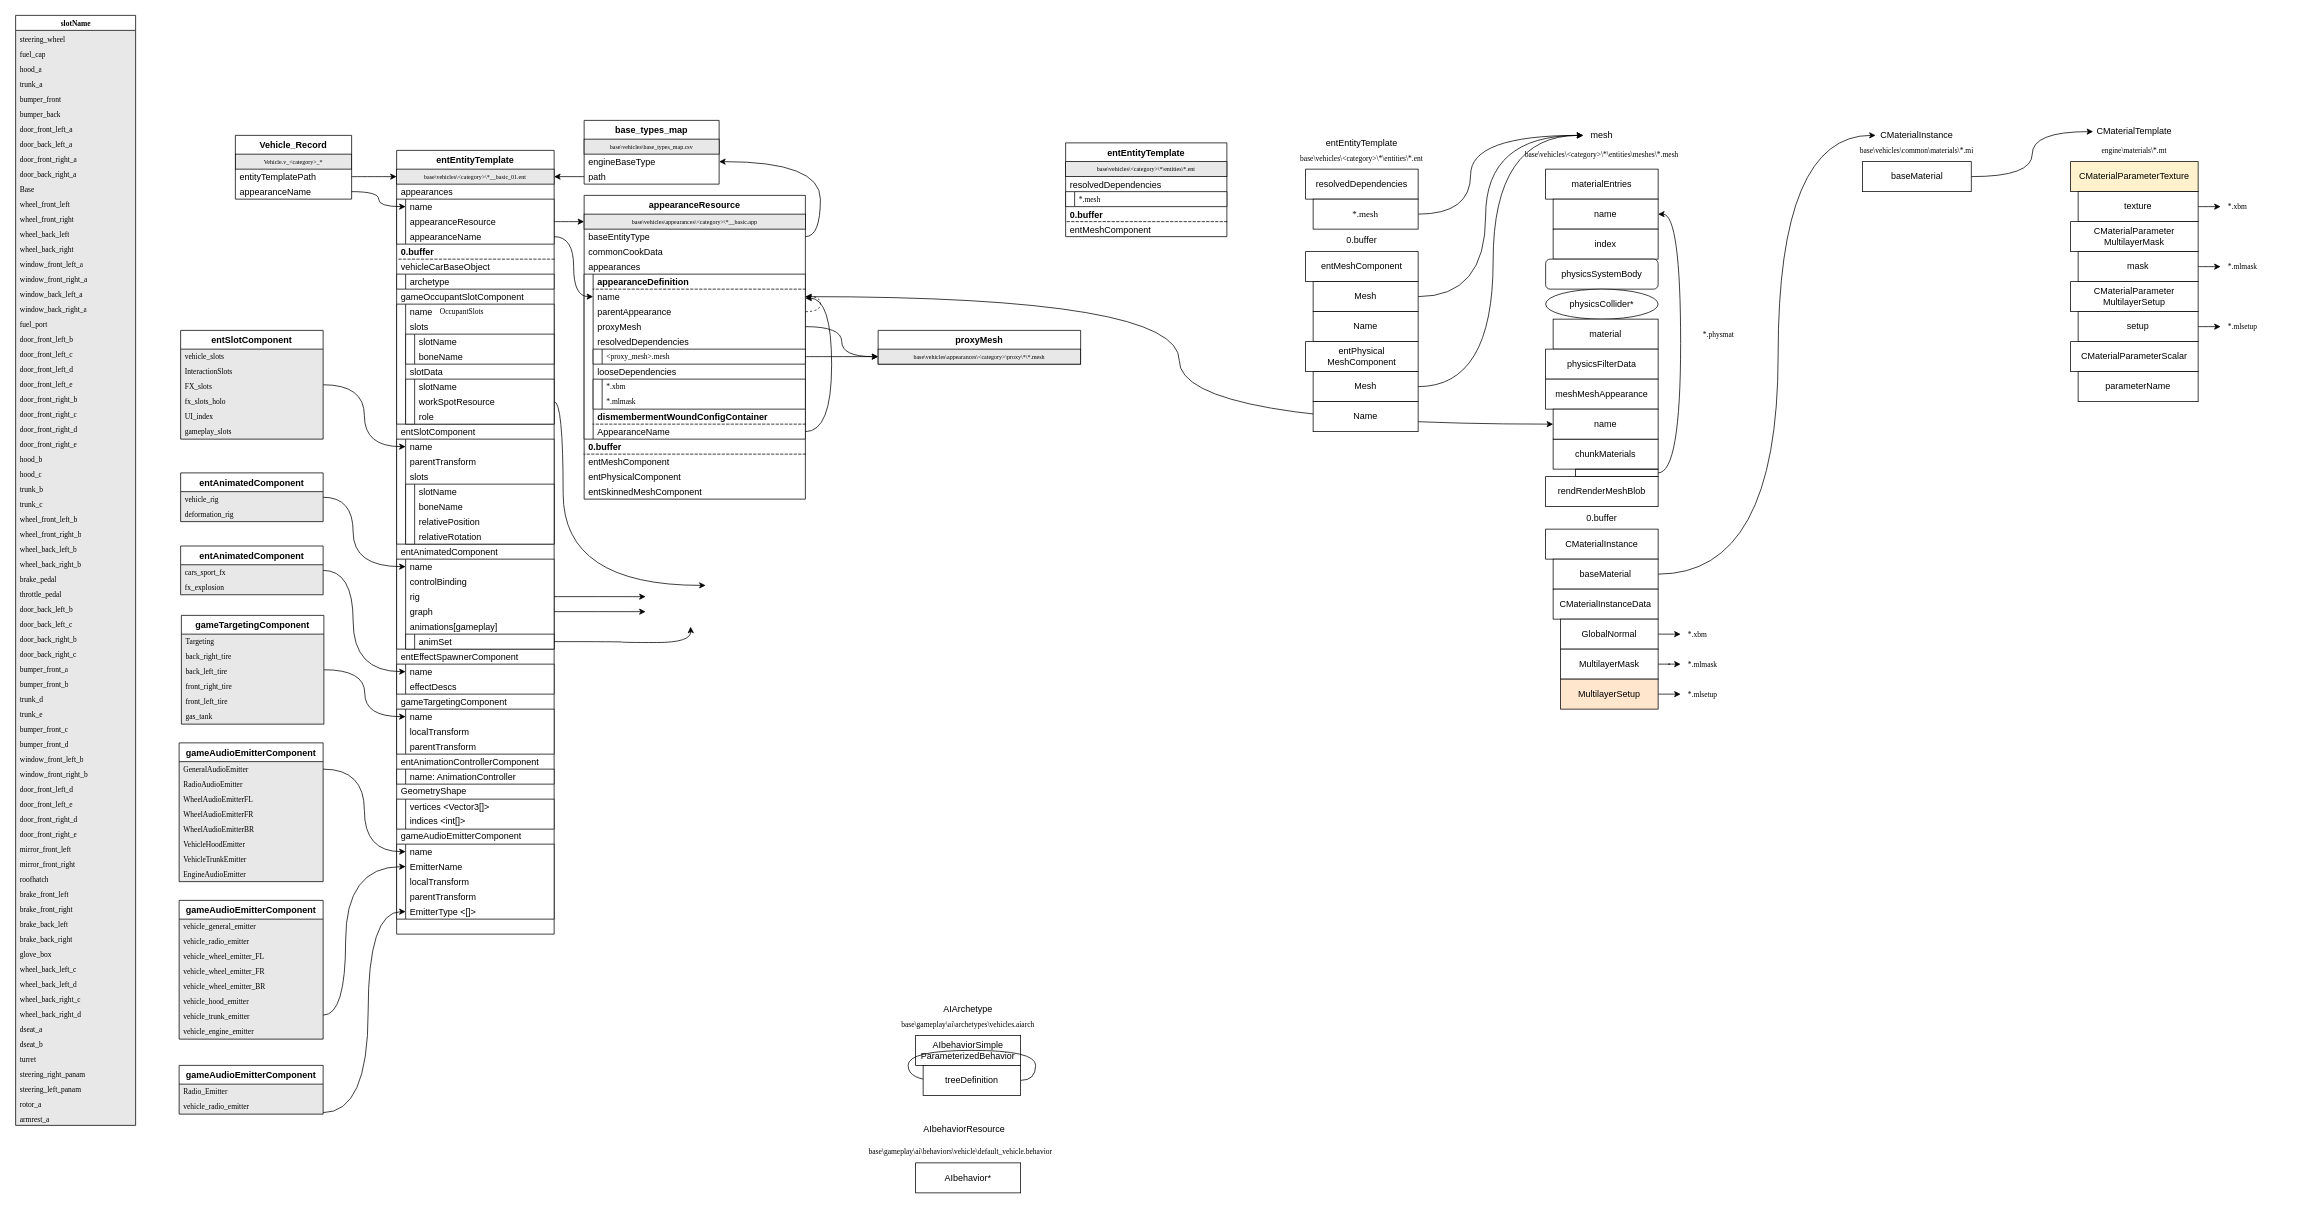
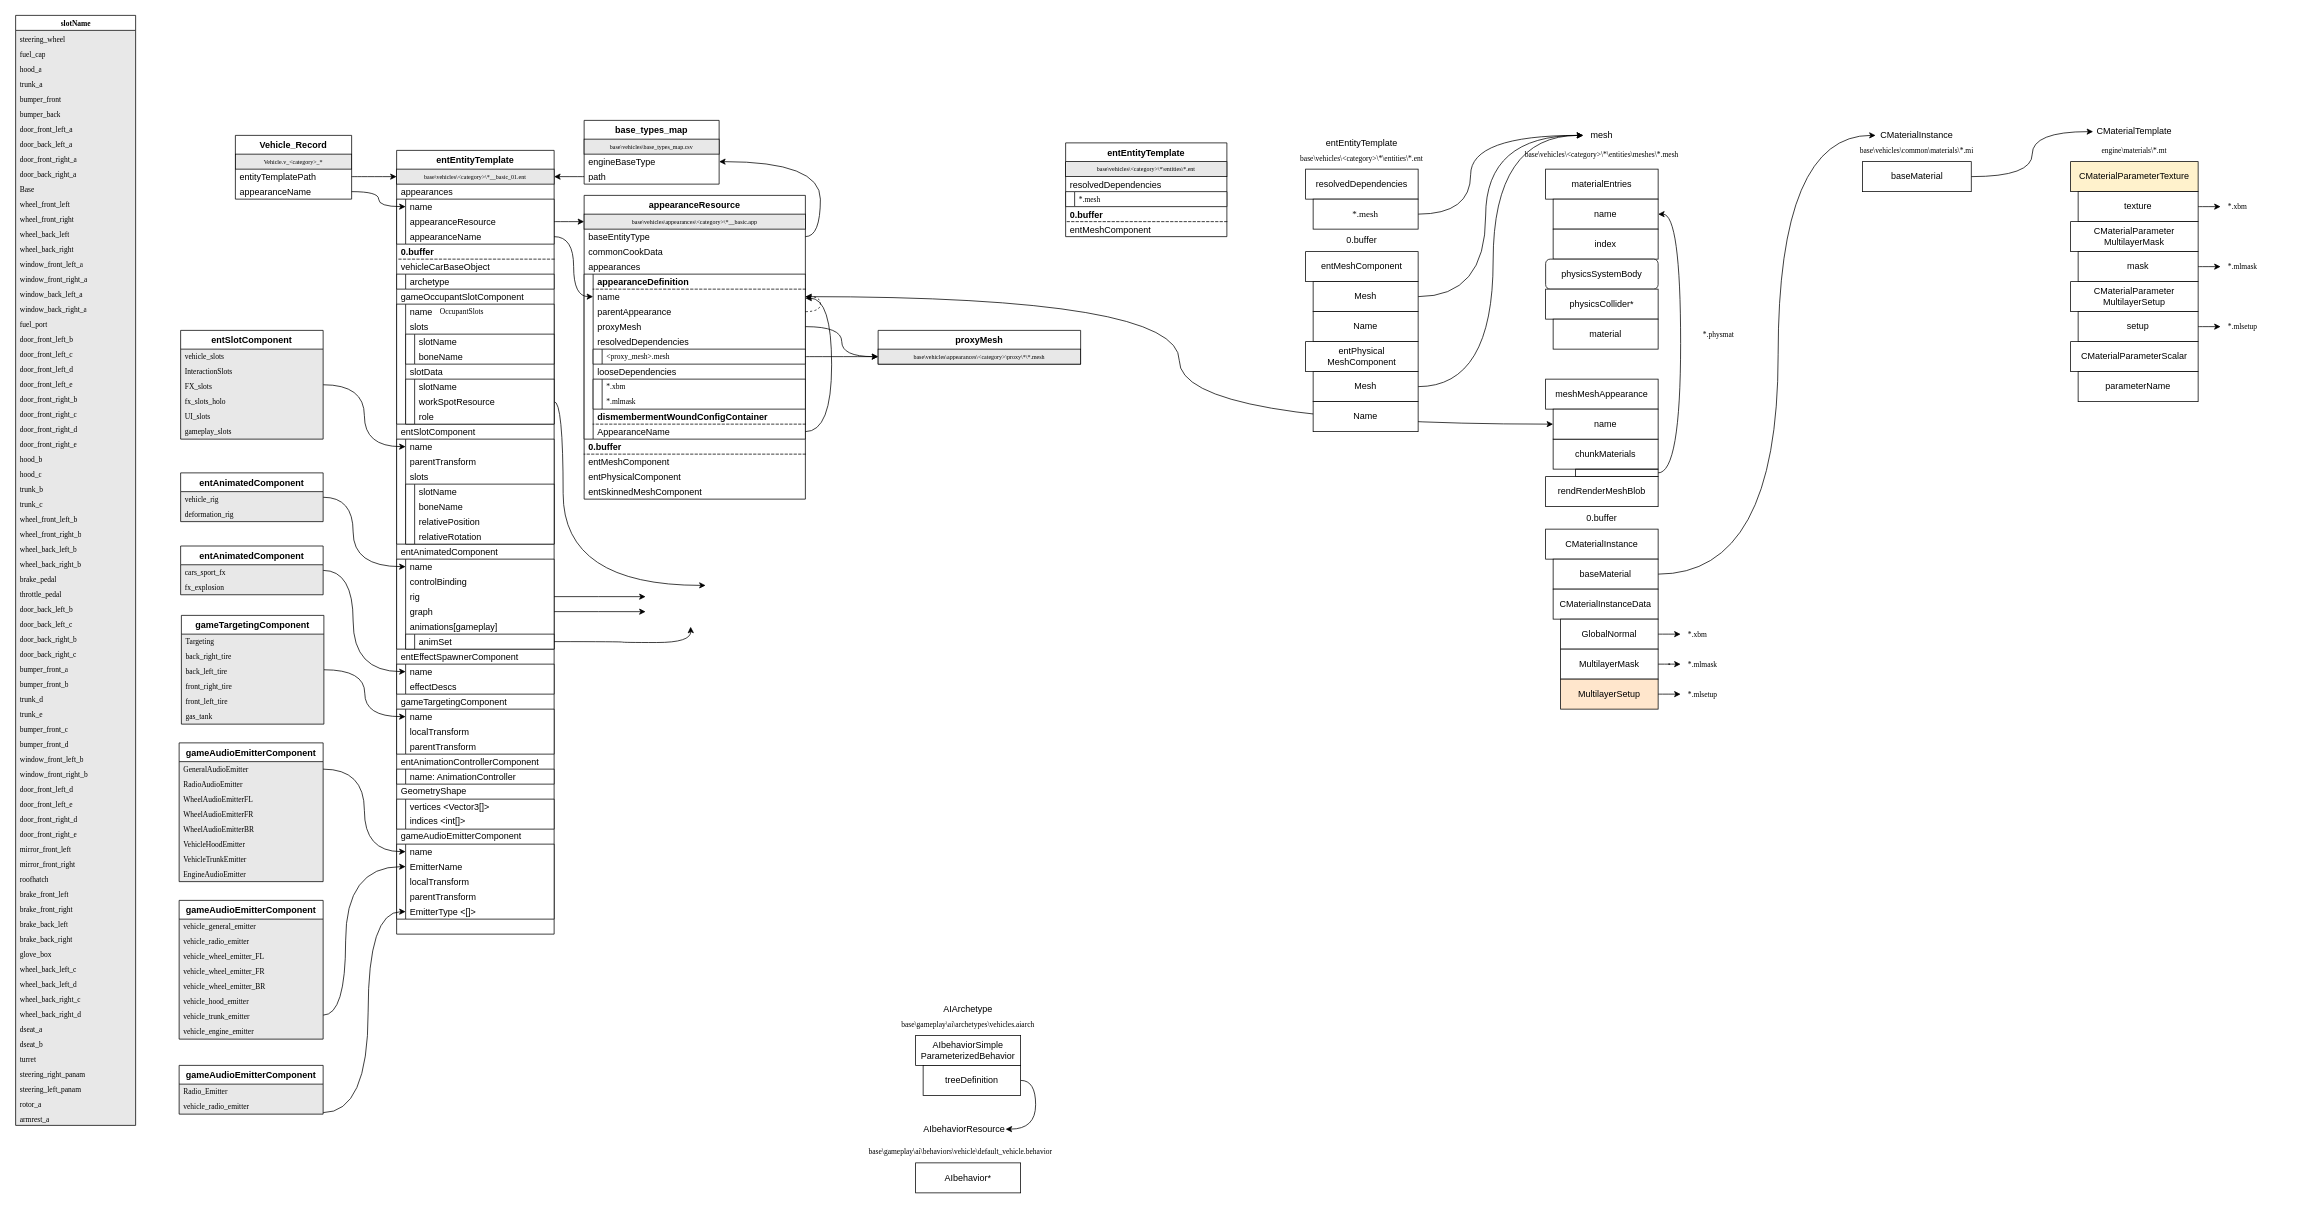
node "physicsCollider*": shape ellipse -> rectangle
node "physicsFilterData": removed
node "UI_index": label "UI_index" -> "UI_slots"
edge "treeDefinition" -> "AIbehaviorSimple ParameterizedBehavior": now "treeDefinition" -> "AIbehaviorResource"
